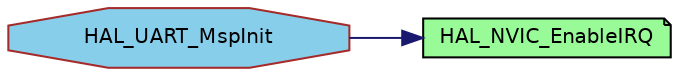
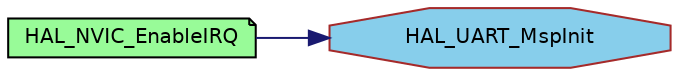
edge "HAL_UART_MspInit" -> "HAL_NVIC_EnableIRQ": reversed
